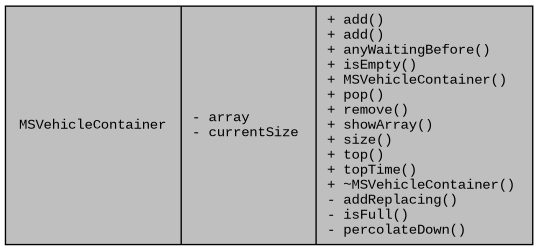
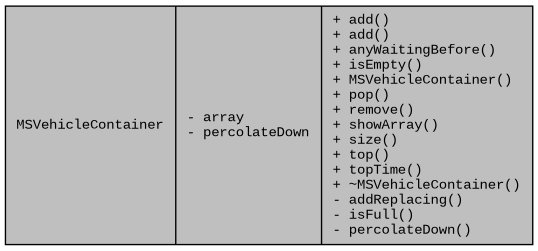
node "MSVehicleContainer": text "- currentSize" -> "- percolateDown"
